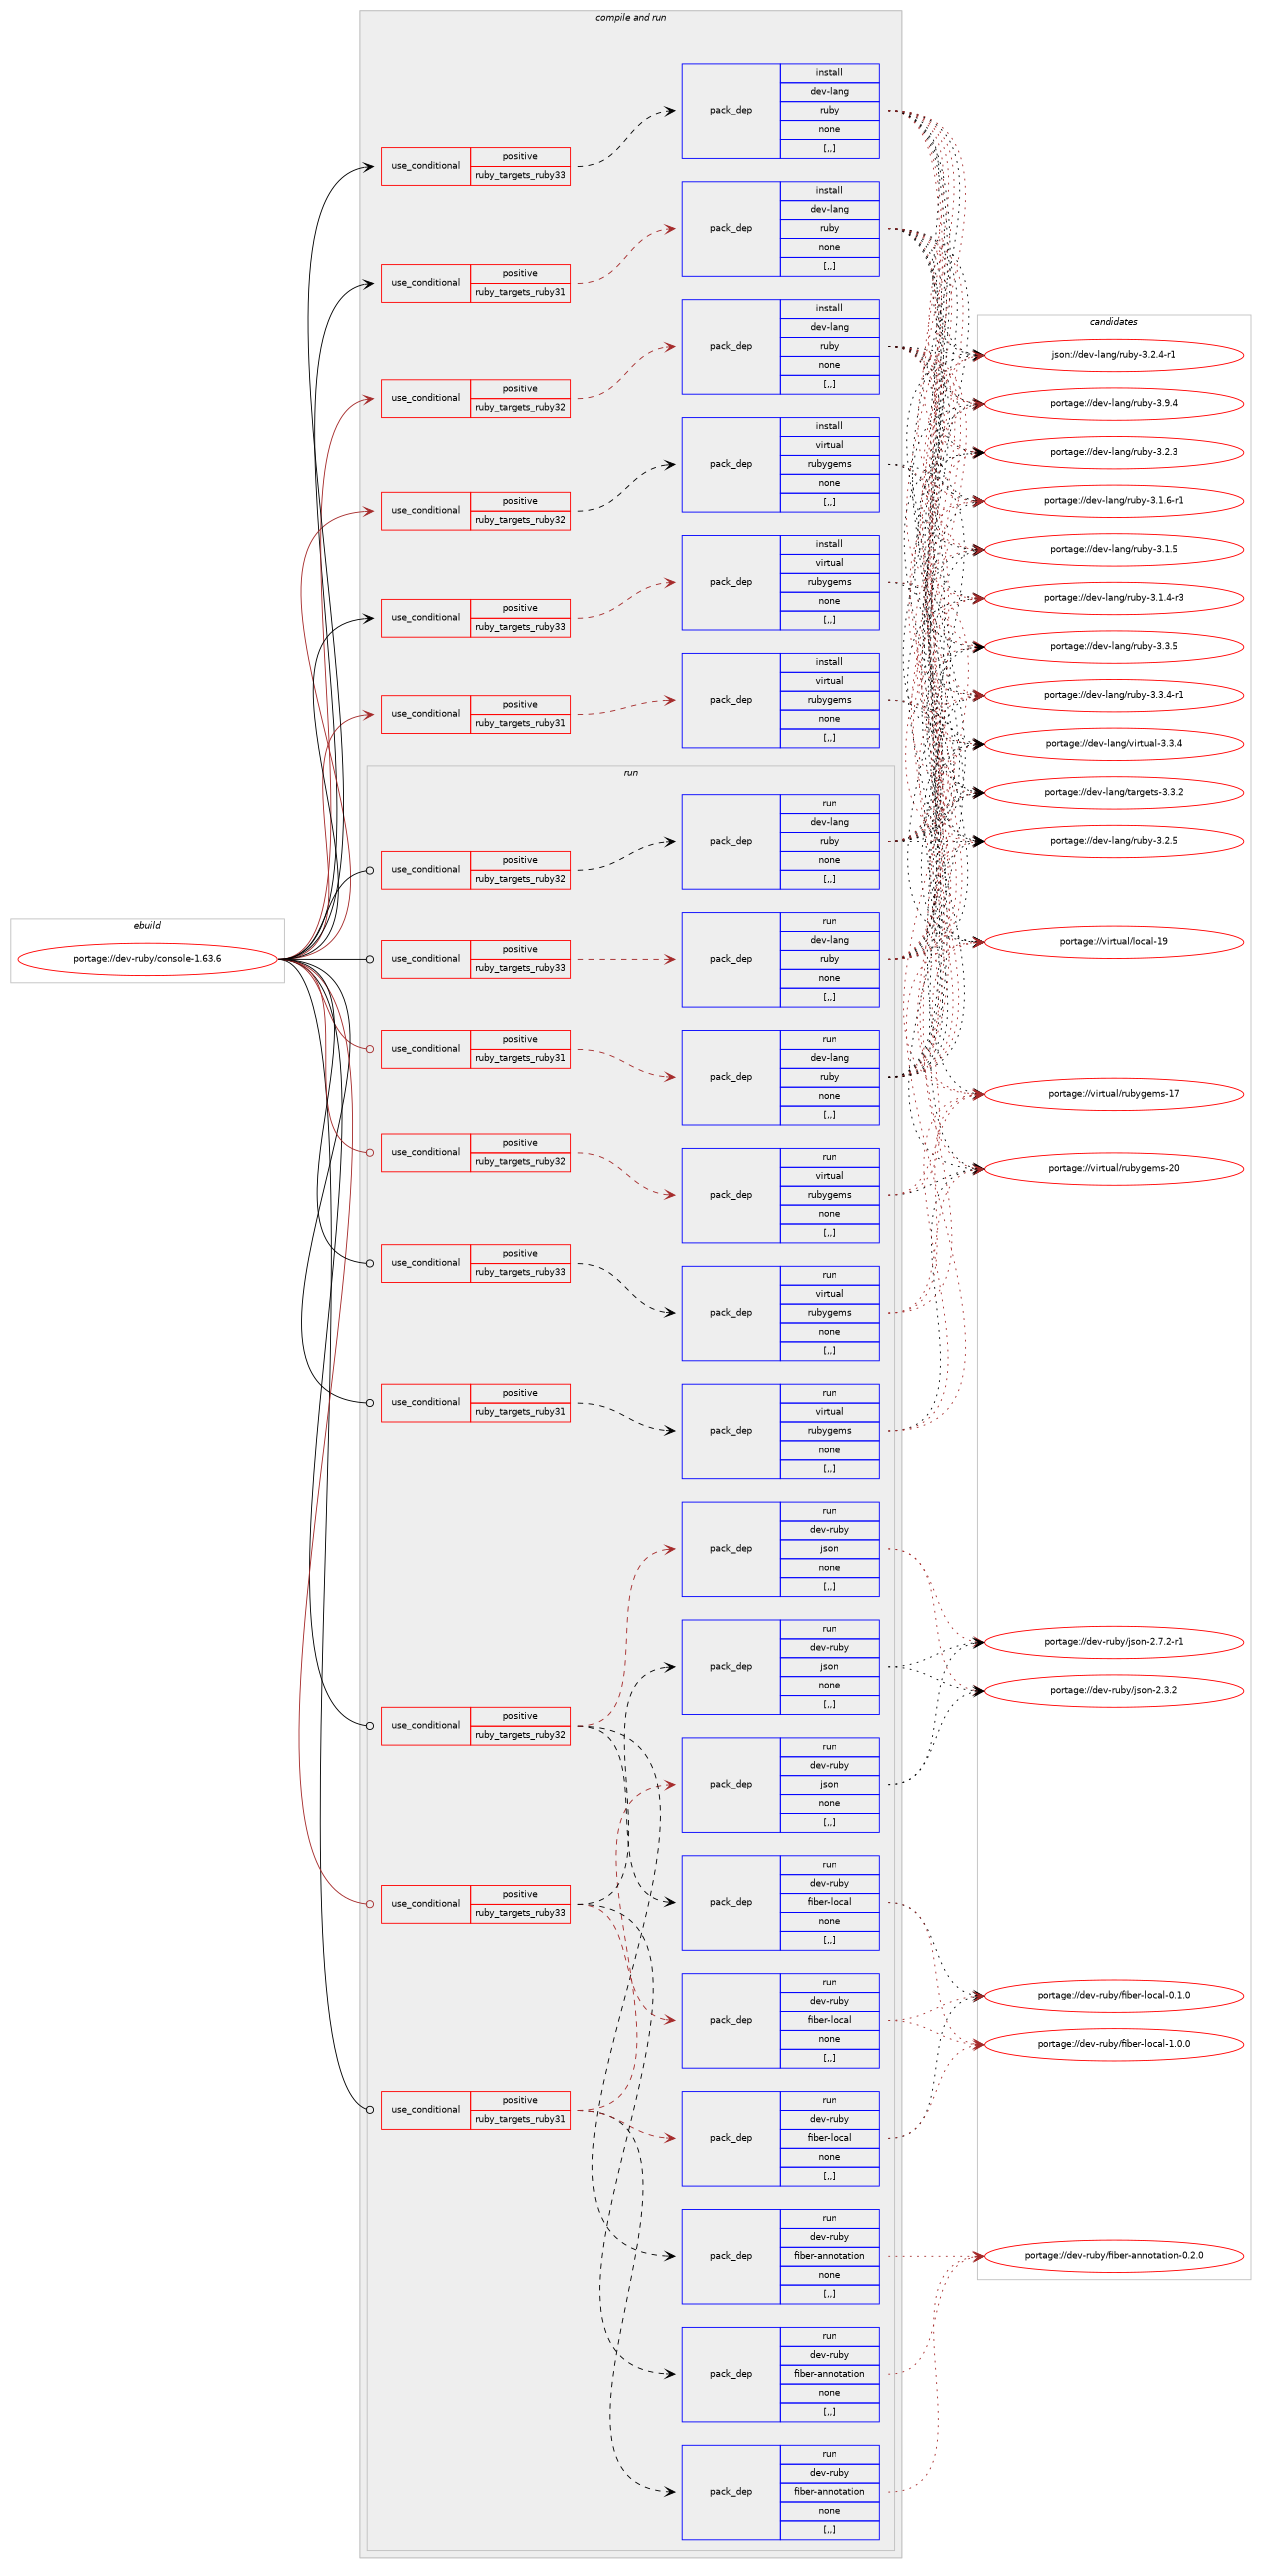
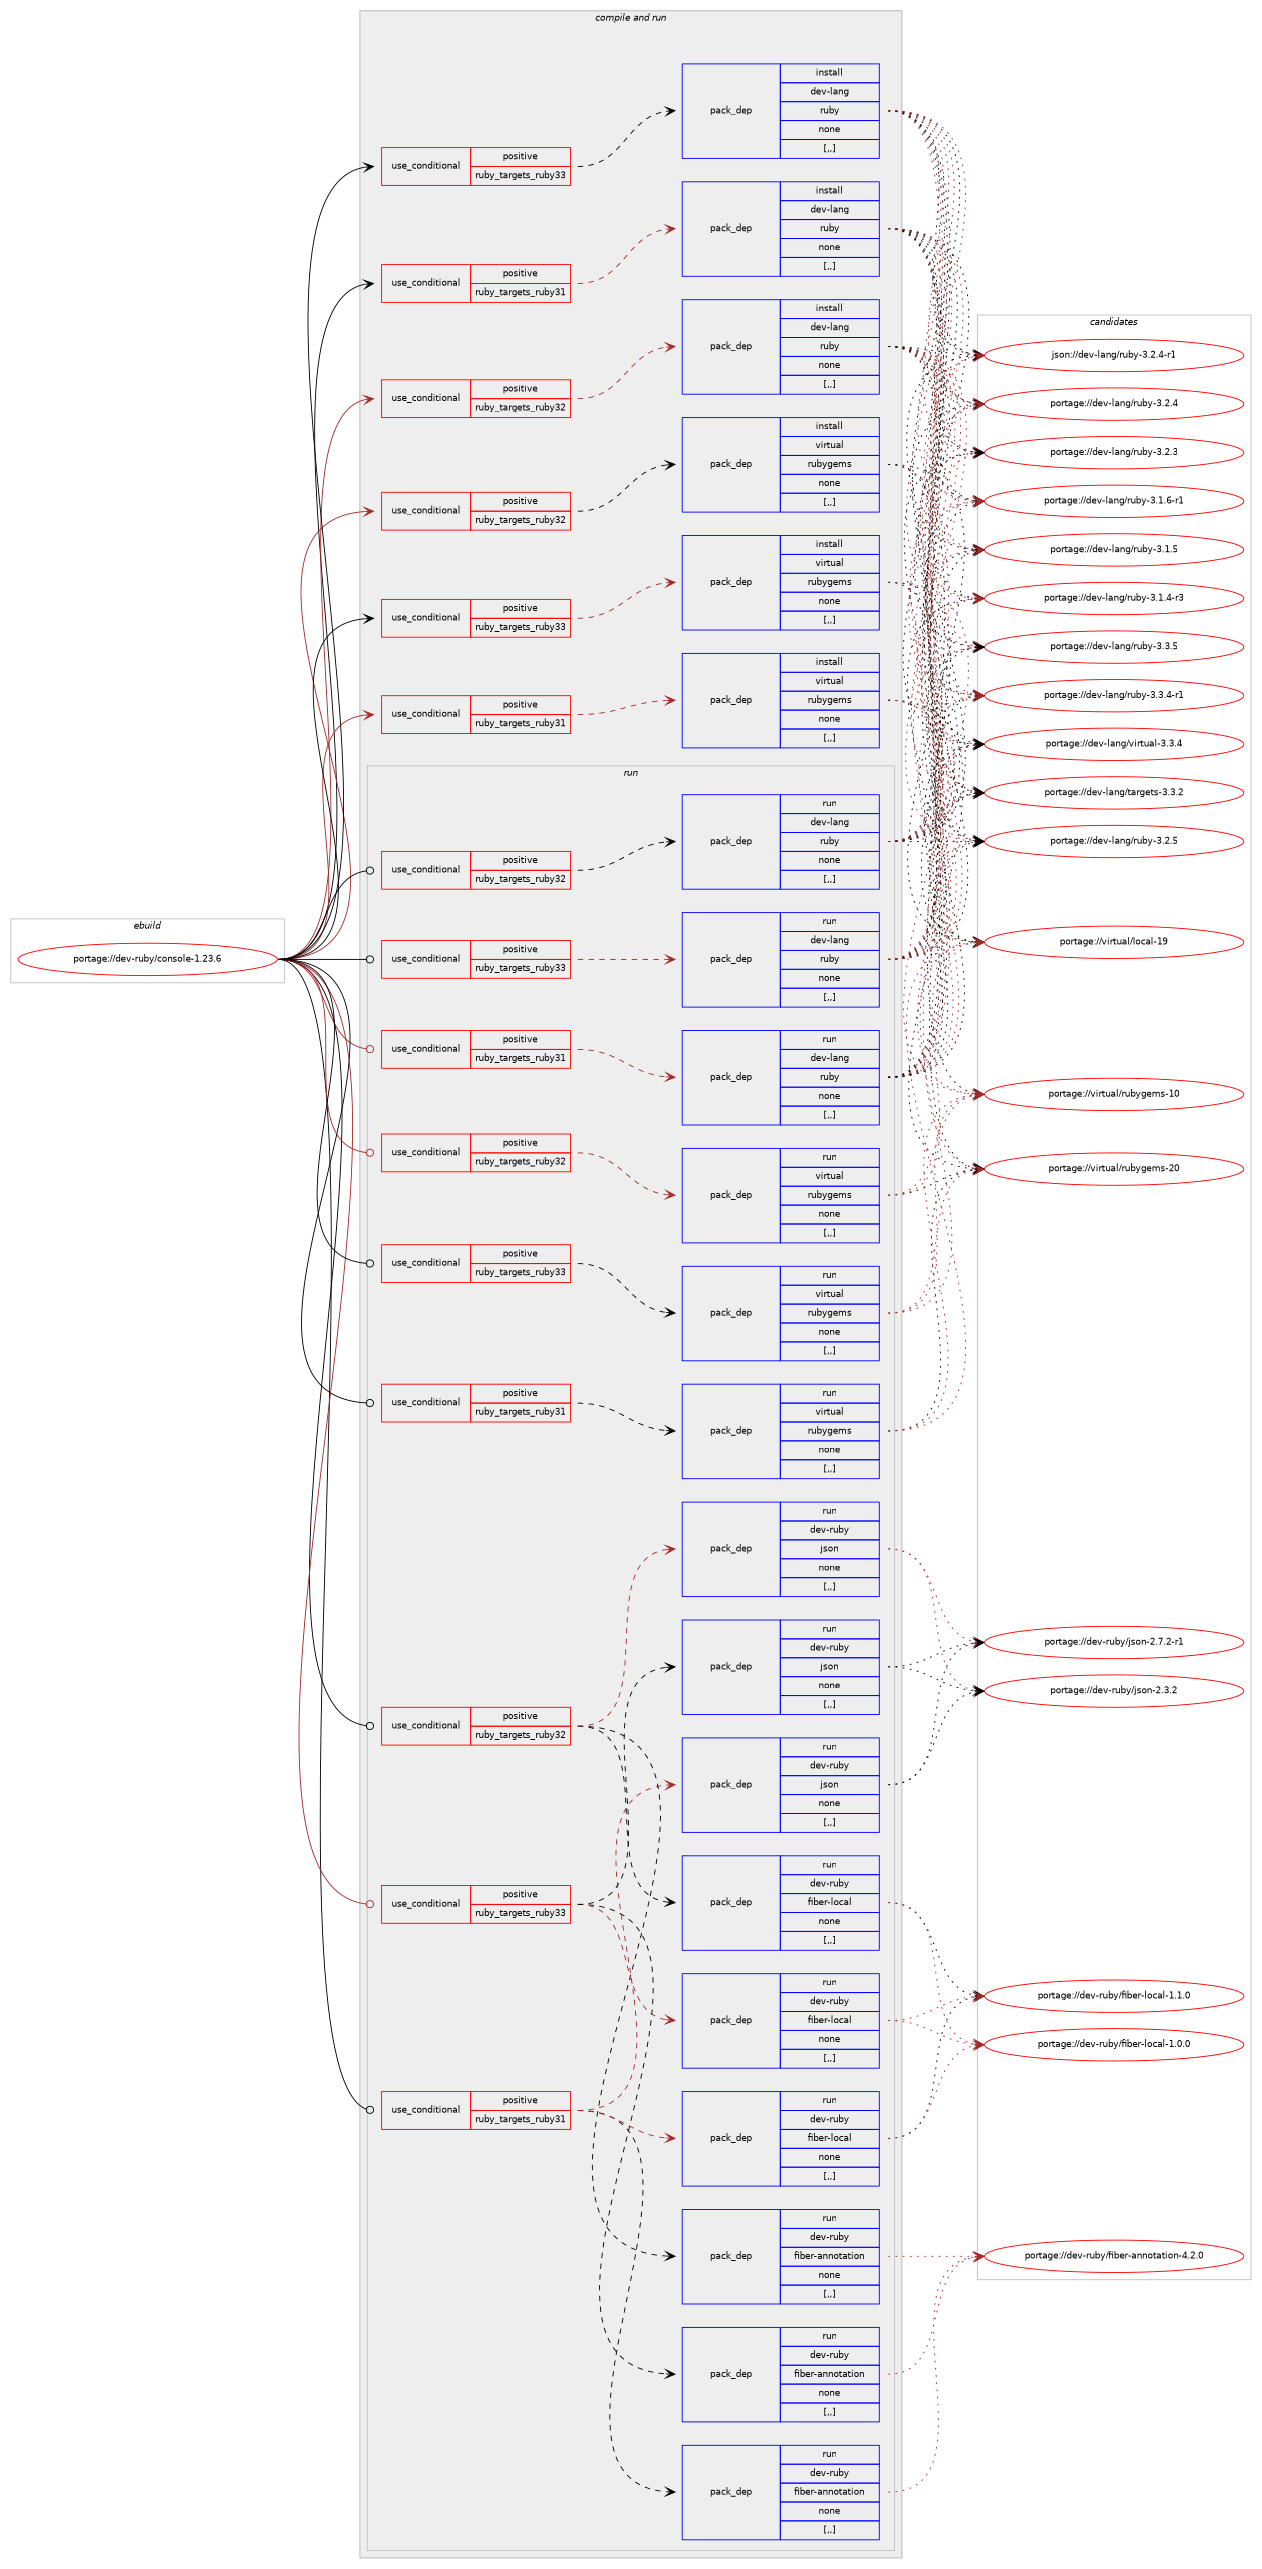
node "portage://dev-lang/ruby-3.9.4": label "portage://dev-lang/ruby-3.9.4" -> "portage://dev-lang/ruby-3.2.4"
node "portage://dev-ruby/console-1.63.6": label "portage://dev-ruby/console-1.63.6" -> "portage://dev-ruby/console-1.23.6"
node "portage://virtual/rubygems-17": label "portage://virtual/rubygems-17" -> "portage://virtual/rubygems-10"
node "portage://dev-ruby/fiber-local-0.1.0": label "portage://dev-ruby/fiber-local-0.1.0" -> "portage://dev-ruby/fiber-local-1.1.0"
node "portage://dev-ruby/fiber-annotation-0.2.0": label "portage://dev-ruby/fiber-annotation-0.2.0" -> "portage://dev-ruby/fiber-annotation-4.2.0"
